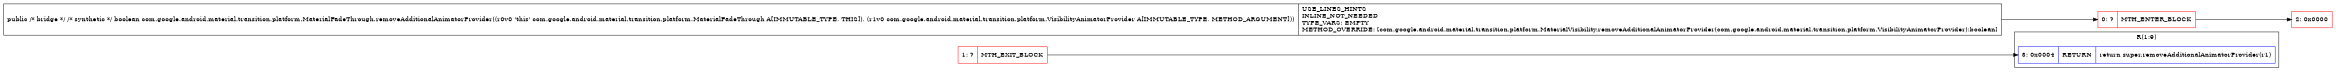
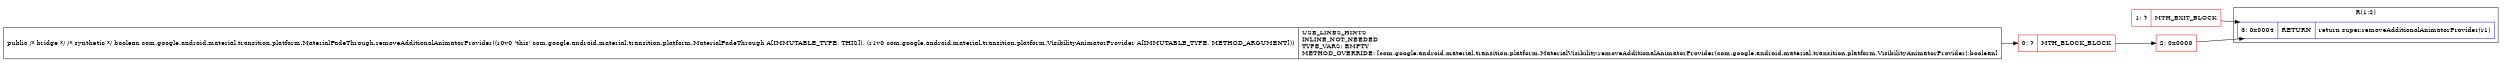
node "0: ?": text "MTH_ENTER_BLOCK" -> "MTH_BLOCK_BLOCK"
cluster "R(1:9)": label "R(1:9)" -> "R(1:2)"
edge "2: 0x0000" -> "3: 0x0004": added
